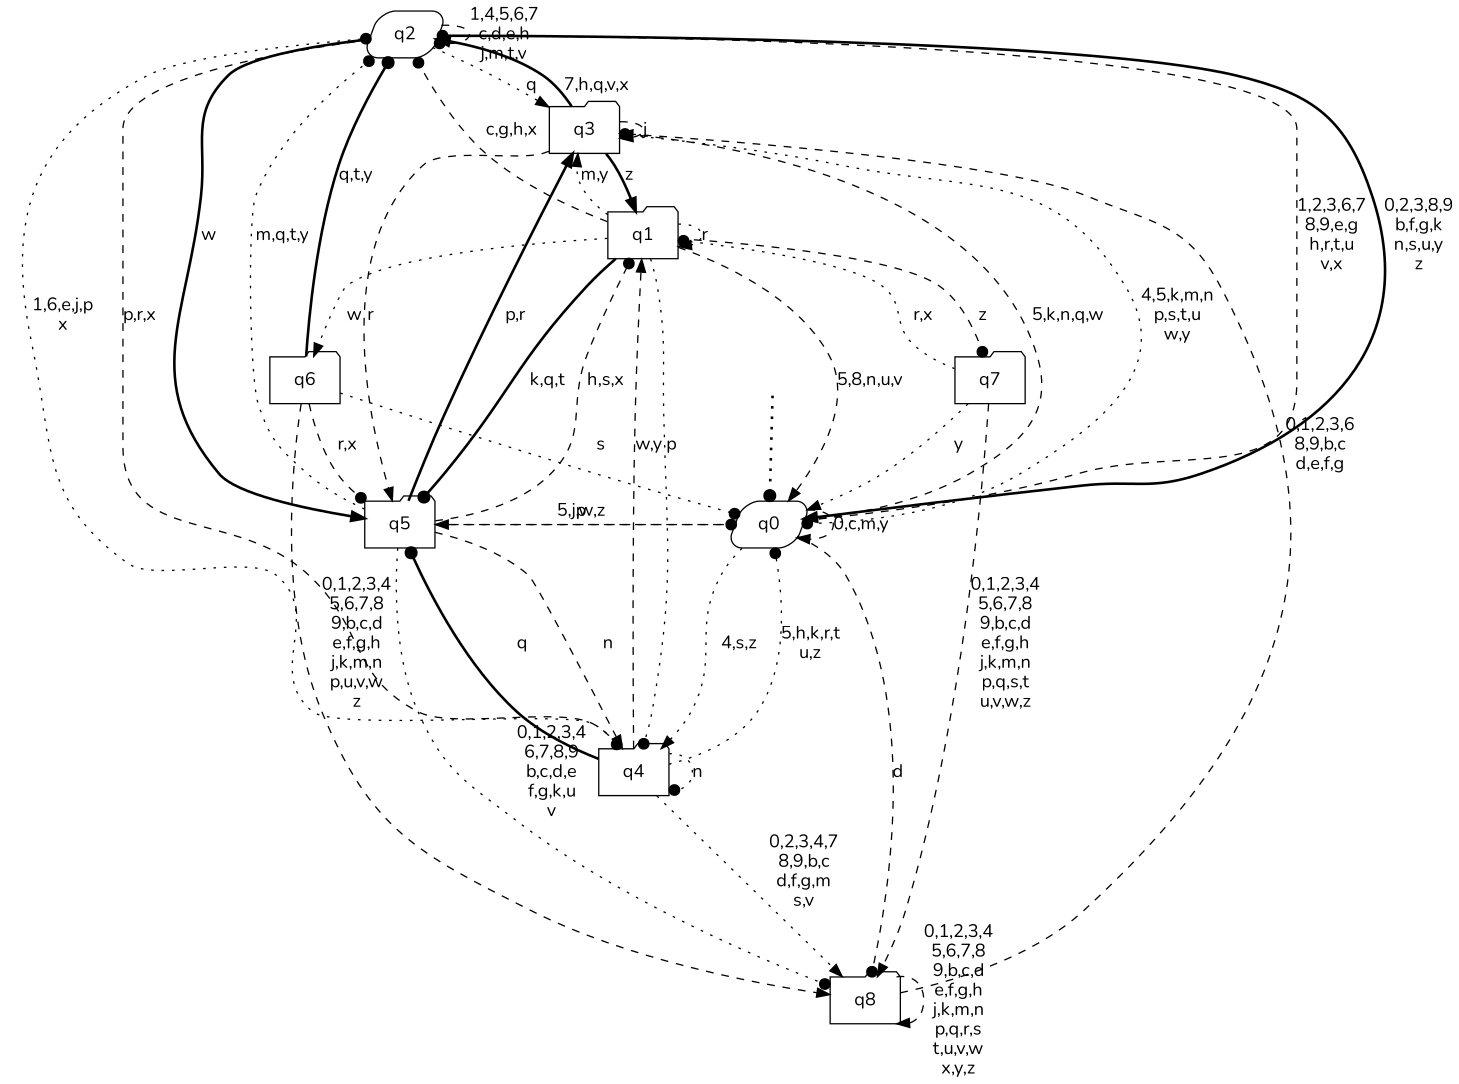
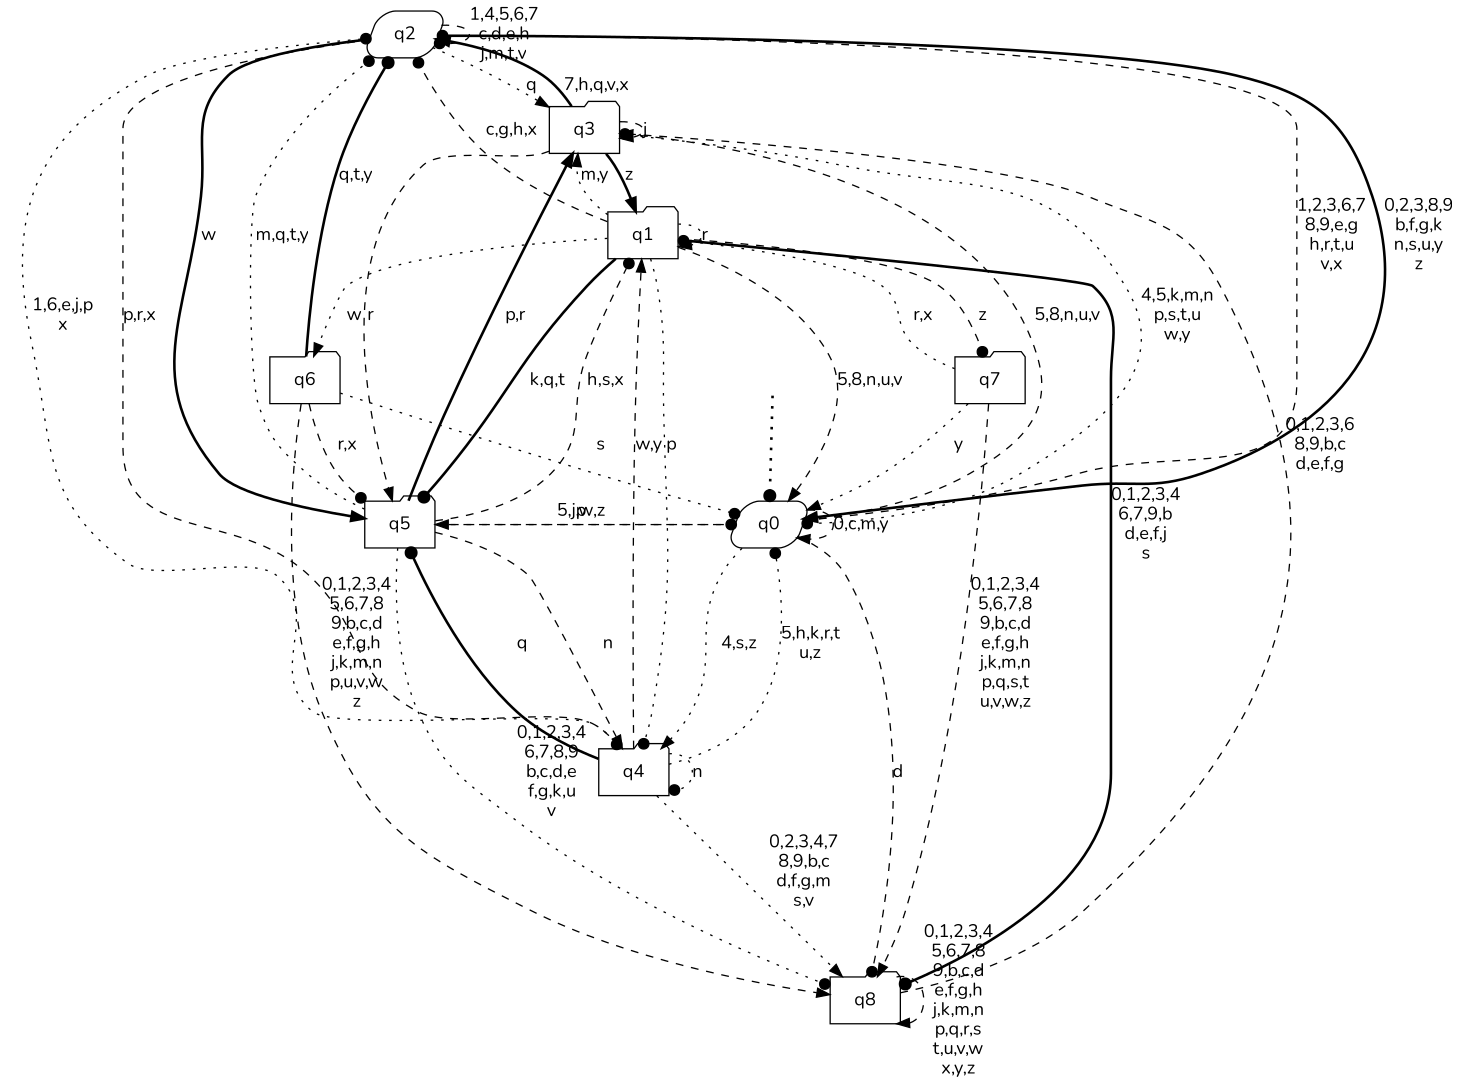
edge "q0" -> "q3": label "5,k,n,q,w" -> "5,8,n,u,v"
edge "q1" -> "q8": added, label "0,1,2,3,4 6,7,9,b d,e,f,j s"
